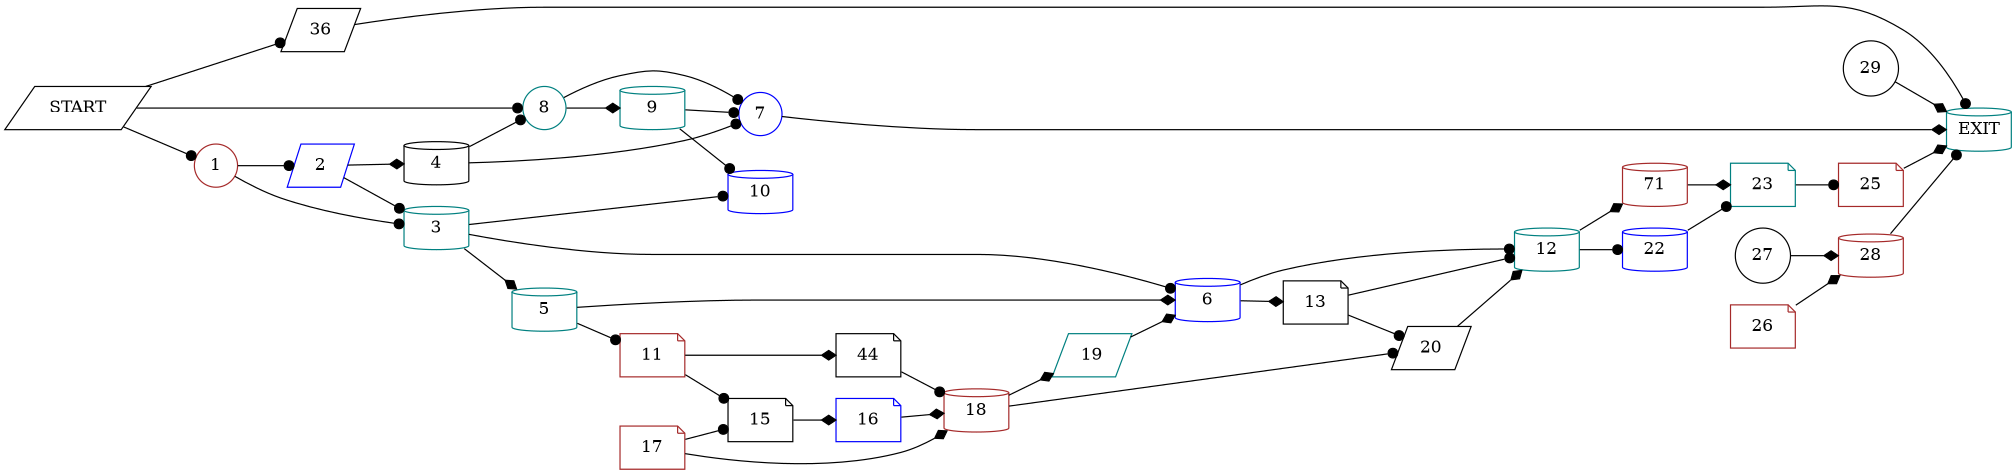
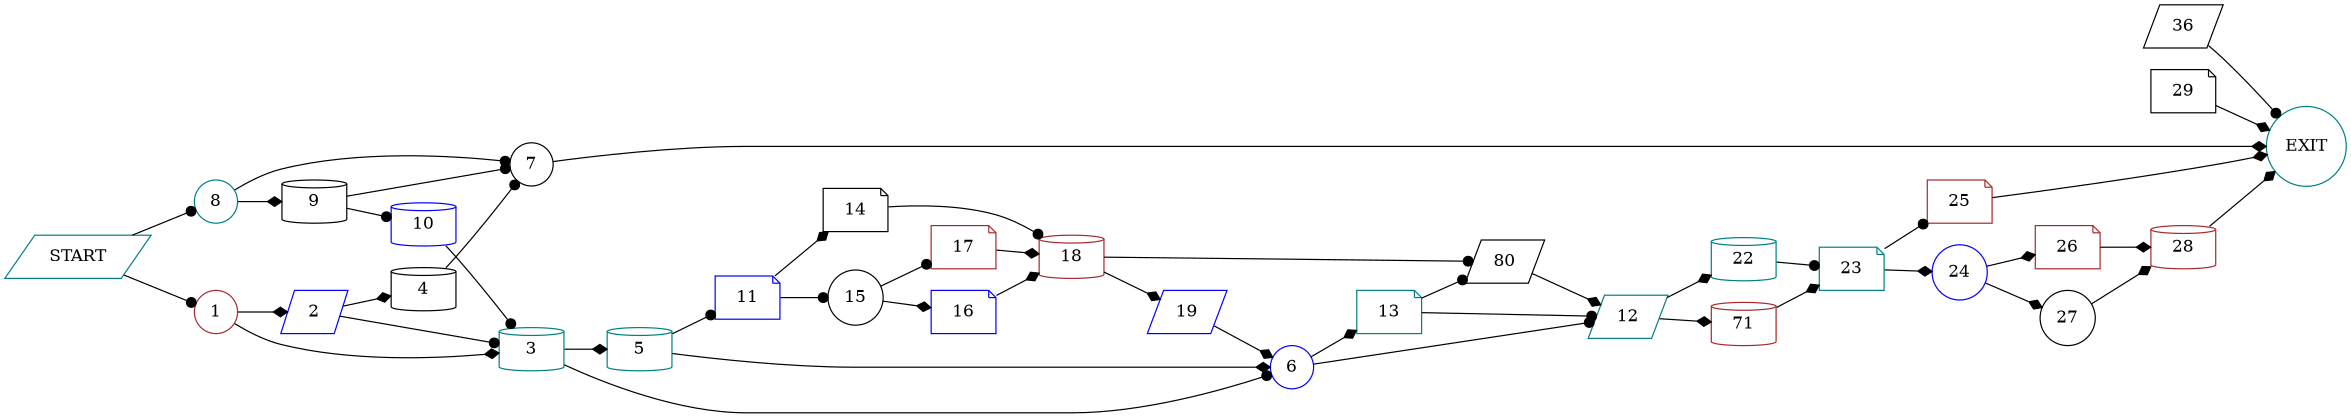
edge "START" -> "36": removed
node "29": shape circle -> note
node "START": color black -> teal
node "9": color teal -> black
node "7": color blue -> black
node "EXIT": shape cylinder -> circle
edge "4" -> "8": removed
edge "1" -> "2": arrowhead dot -> diamond
edge "28" -> "EXIT": arrowhead dot -> diamond
edge "1" -> "3": arrowhead dot -> diamond
edge "3" -> "10": reversed
node "12": shape cylinder -> parallelogram
edge "12" -> "22": arrowhead dot -> diamond
node "22": color blue -> teal
node "24": added
node "6": shape cylinder -> circle
node "13": color black -> teal
node "20": label "20" -> "80"
node "11": color brown -> blue
node "44": label "44" -> "14"
node "19": color teal -> blue
node "15": shape note -> circle
edge "17" -> "15": reversed
